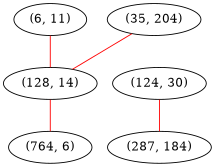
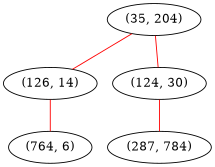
node "(6, 11)": removed
edge "(35, 204)" -- "(124, 30)": added
node "(128, 14)": label "(128, 14)" -> "(126, 14)"
node "(287, 184)": label "(287, 184)" -> "(287, 784)"
